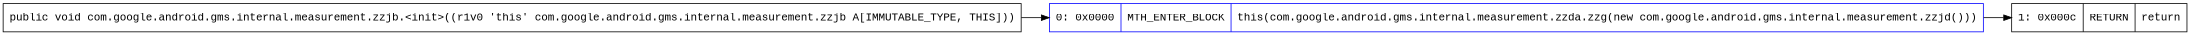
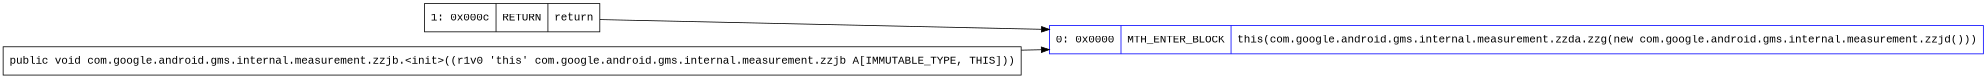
edge "0: 0x0000" -> "1: 0x000c": reversed
